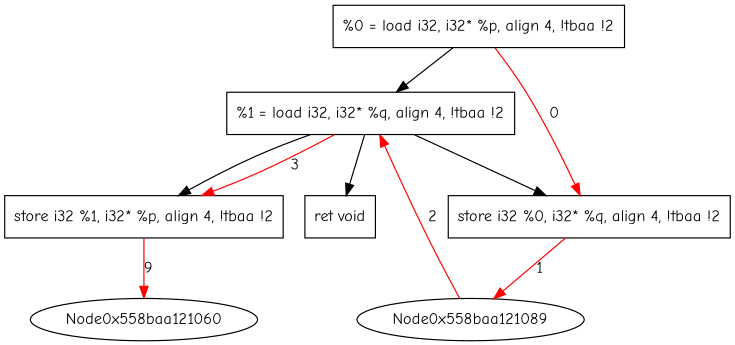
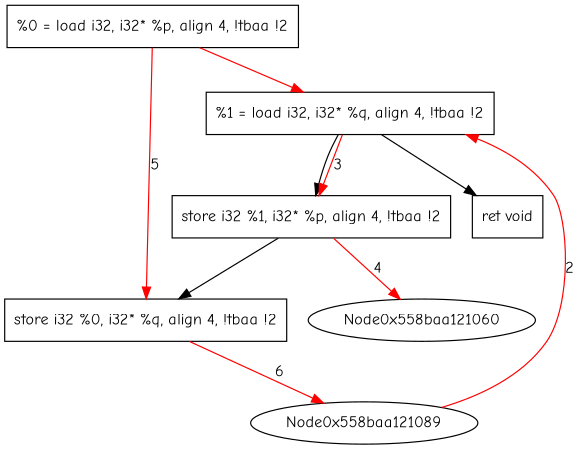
edge "%0 = load i32, i32* %p, align 4, !tbaa !2" -> "%1 = load i32, i32* %q, align 4, !tbaa !2": color black -> red
edge "%0 = load i32, i32* %p, align 4, !tbaa !2" -> "store i32 %0, i32* %q, align 4, !tbaa !2": label "0" -> "5"
edge "%1 = load i32, i32* %q, align 4, !tbaa !2" -> "store i32 %0, i32* %q, align 4, !tbaa !2": now "store i32 %1, i32* %p, align 4, !tbaa !2" -> "store i32 %0, i32* %q, align 4, !tbaa !2"
edge "store i32 %1, i32* %p, align 4, !tbaa !2" -> "Node0x558baa121060": label "9" -> "4"
edge "store i32 %0, i32* %q, align 4, !tbaa !2" -> "Node0x558baa121089": label "1" -> "6"
